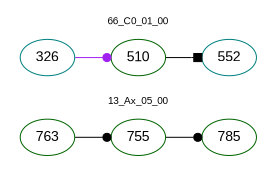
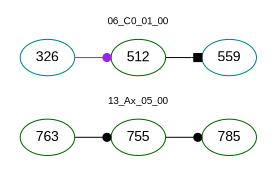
cluster "66_C0_01_00": label "66_C0_01_00" -> "06_C0_01_00"
node "510": label "510" -> "512"
node "552": label "552" -> "559"
